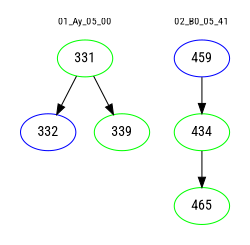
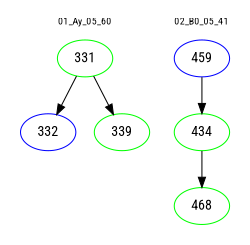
cluster "01_Ay_05_00": label "01_Ay_05_00" -> "01_Ay_05_60"
node "465": label "465" -> "468"
